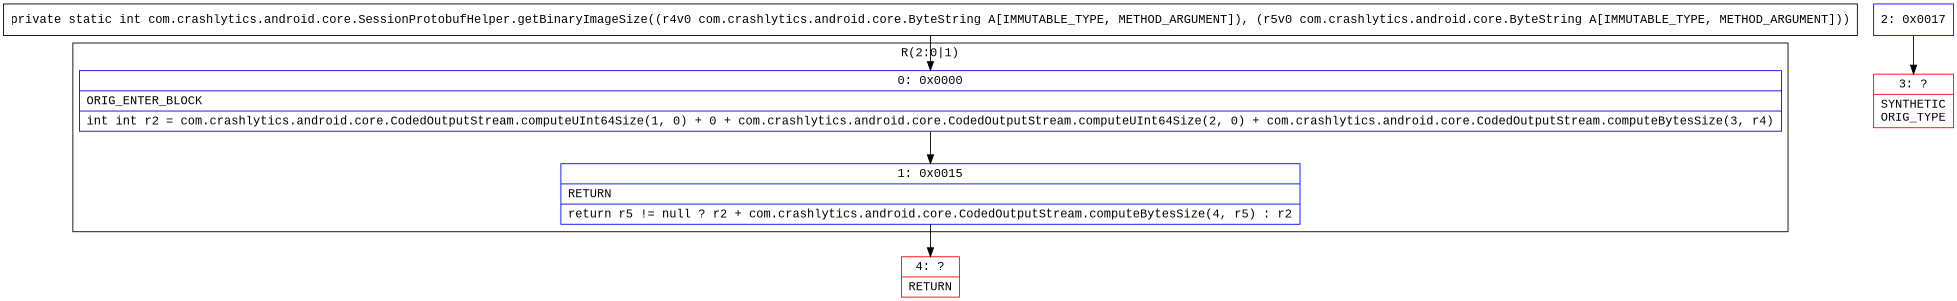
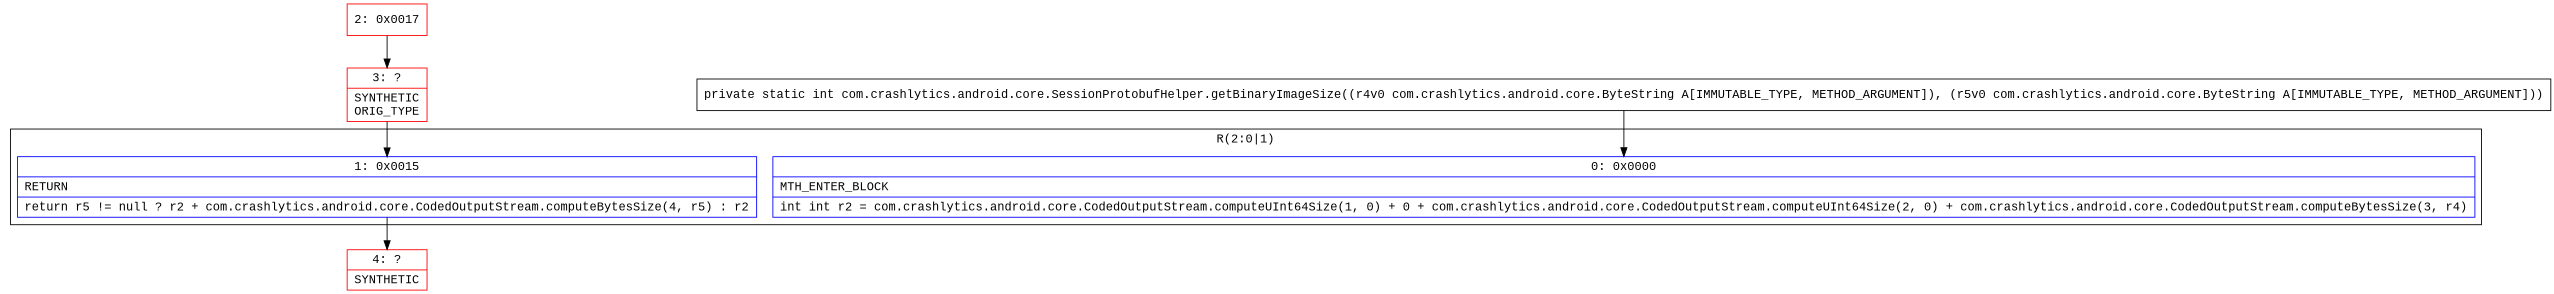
node "2: 0x0017": color blue -> red
node "0: 0x0000": text "ORIG_ENTER_BLOCK" -> "MTH_ENTER_BLOCK"
edge "0: 0x0000" -> "1: 0x0015": now "3: ?" -> "1: 0x0015"
node "4: ?": text "RETURN" -> "SYNTHETIC"
